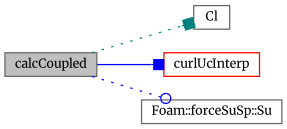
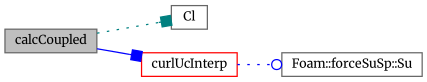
edge "calcCoupled" -> "Foam::forceSuSp::Su": now "curlUcInterp" -> "Foam::forceSuSp::Su"
